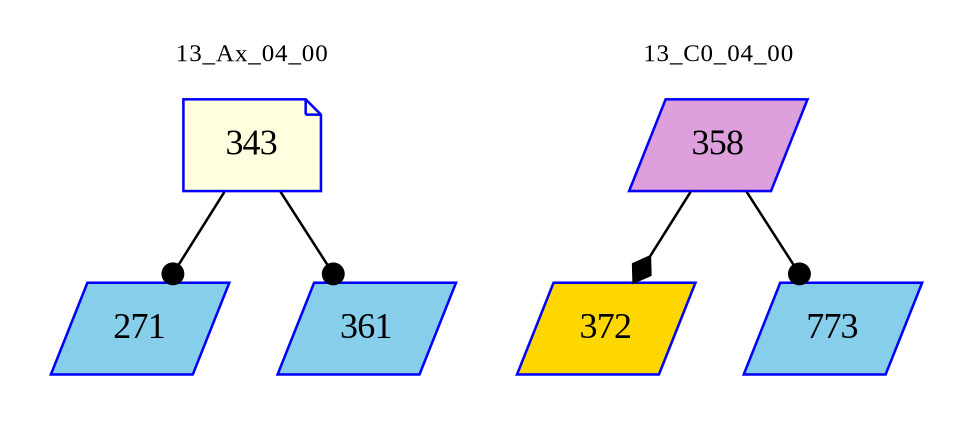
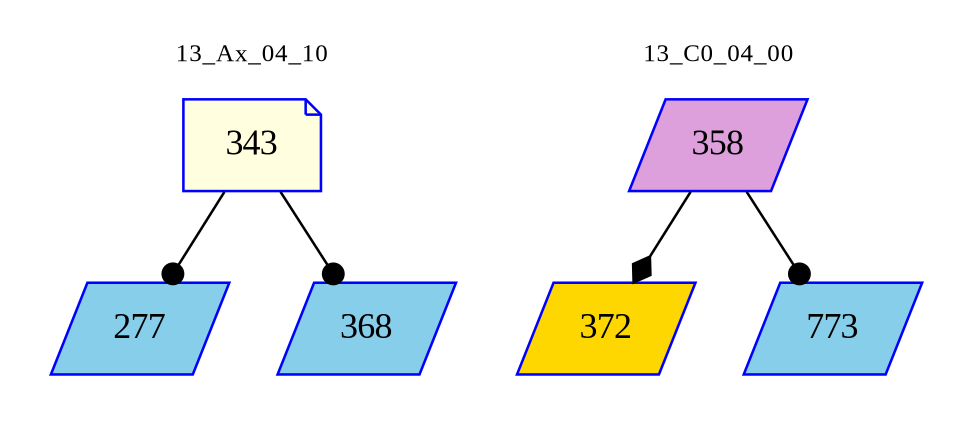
cluster "13_Ax_04_00": label "13_Ax_04_00" -> "13_Ax_04_10"
node "271": label "271" -> "277"
node "361": label "361" -> "368"
